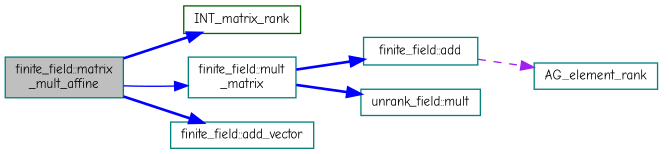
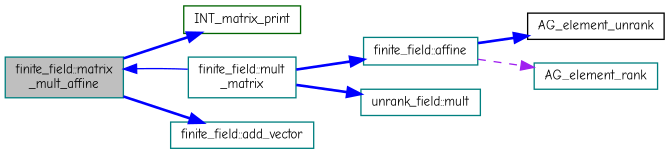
node "INT_matrix_rank": label "INT_matrix_rank" -> "INT_matrix_print"
node "AG_element_unrank": added
node "finite_field::add": label "finite_field::add" -> "finite_field::affine"
edge "finite_field::matrix _mult_affine" -> "finite_field::mult _matrix": reversed
